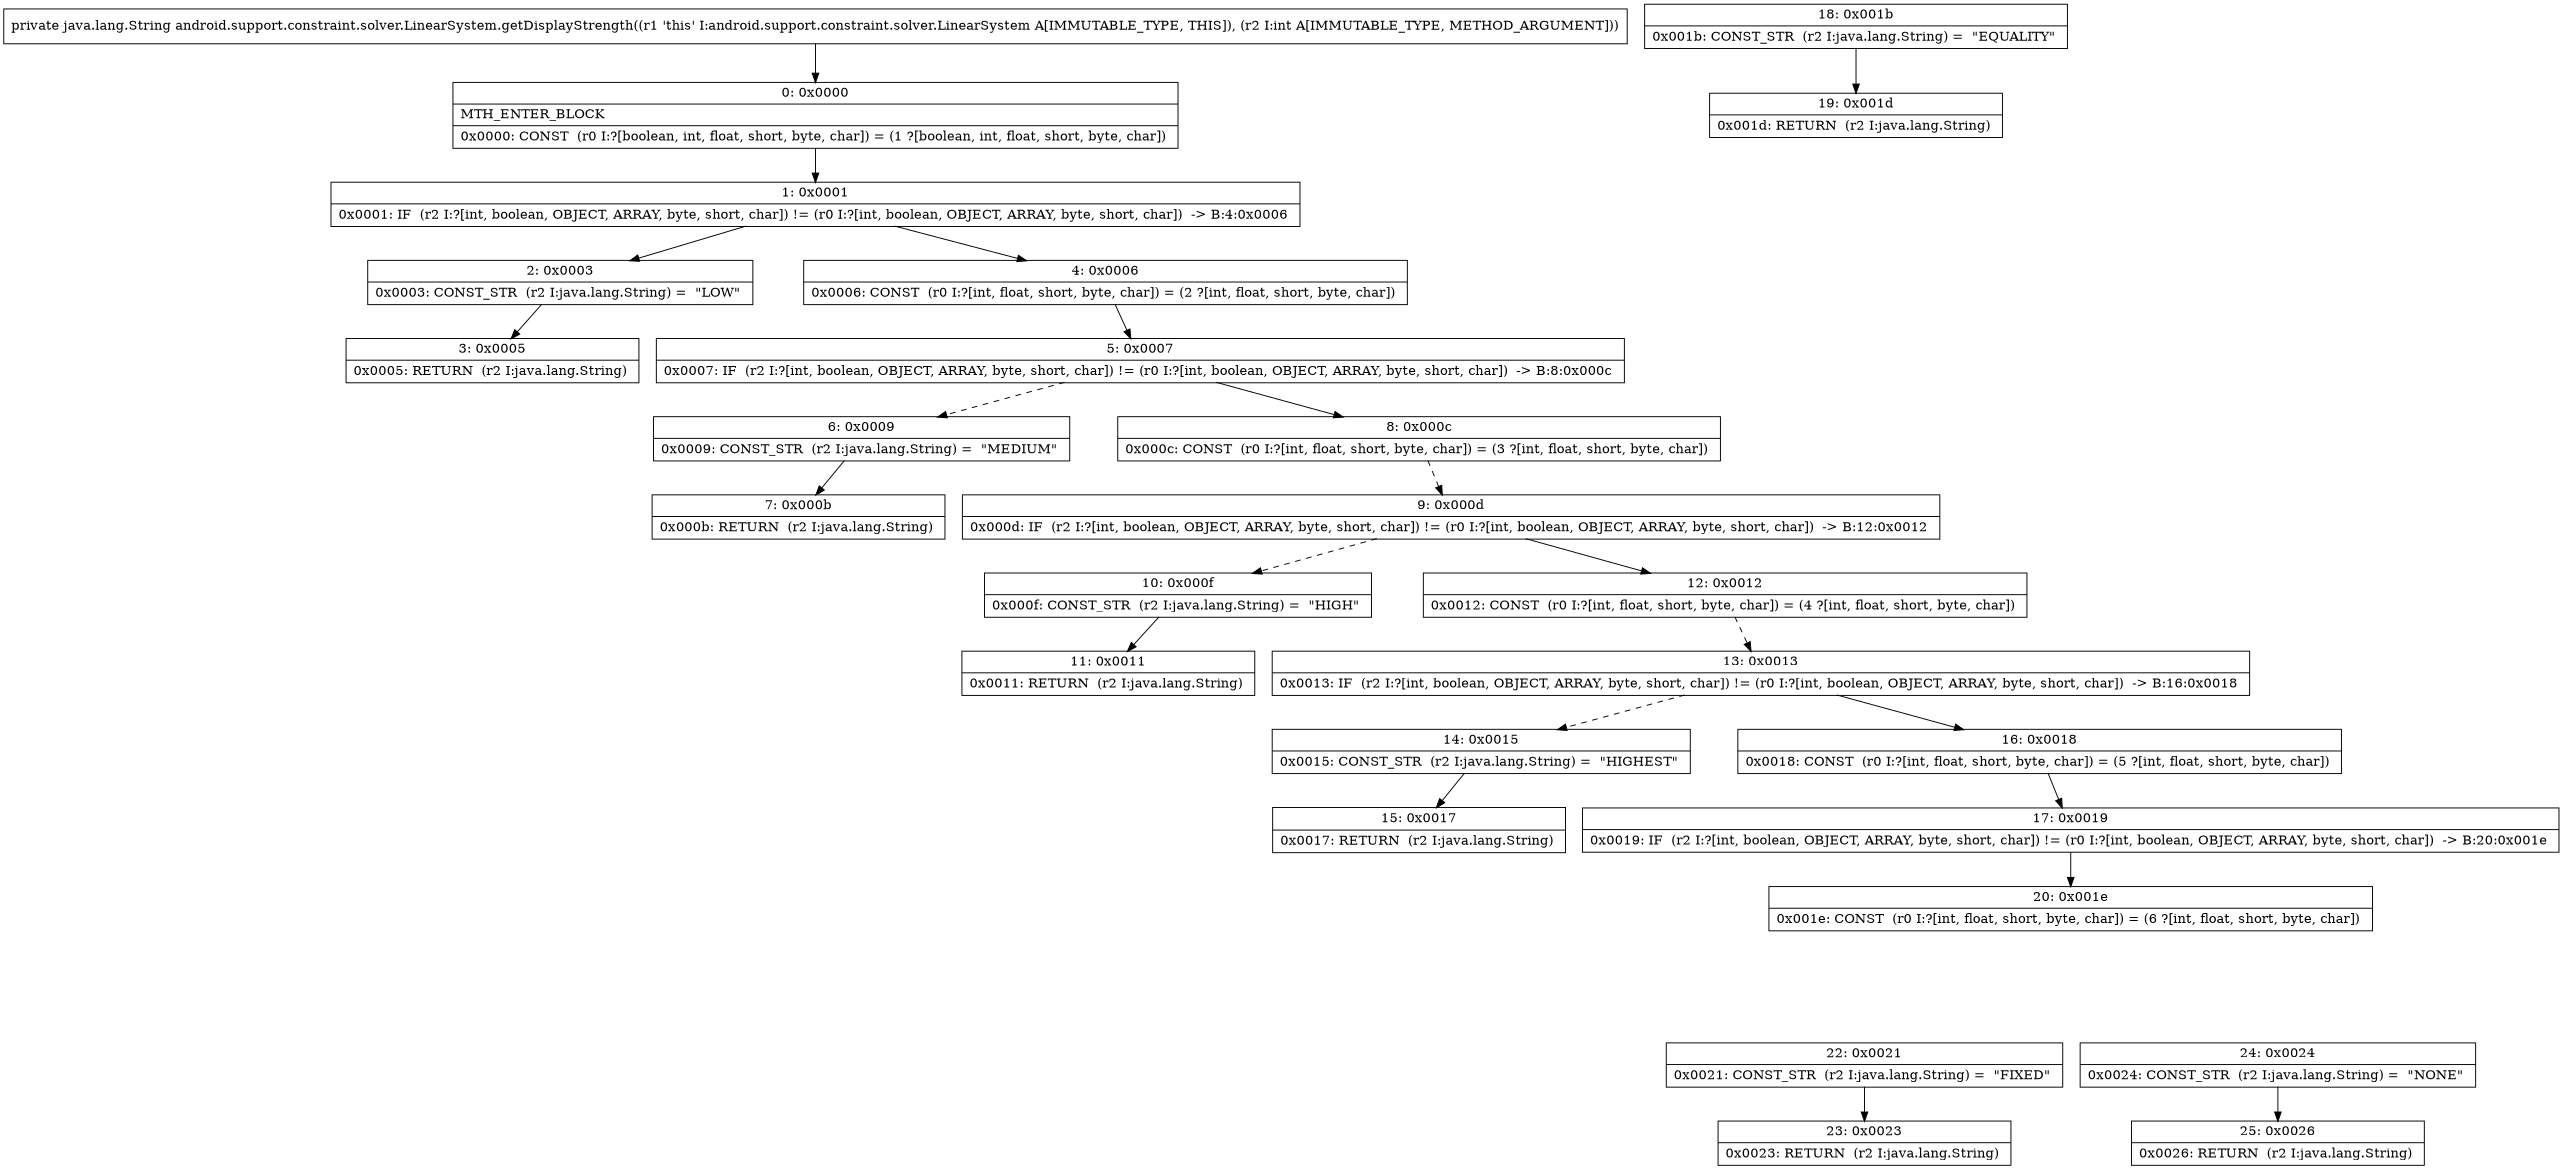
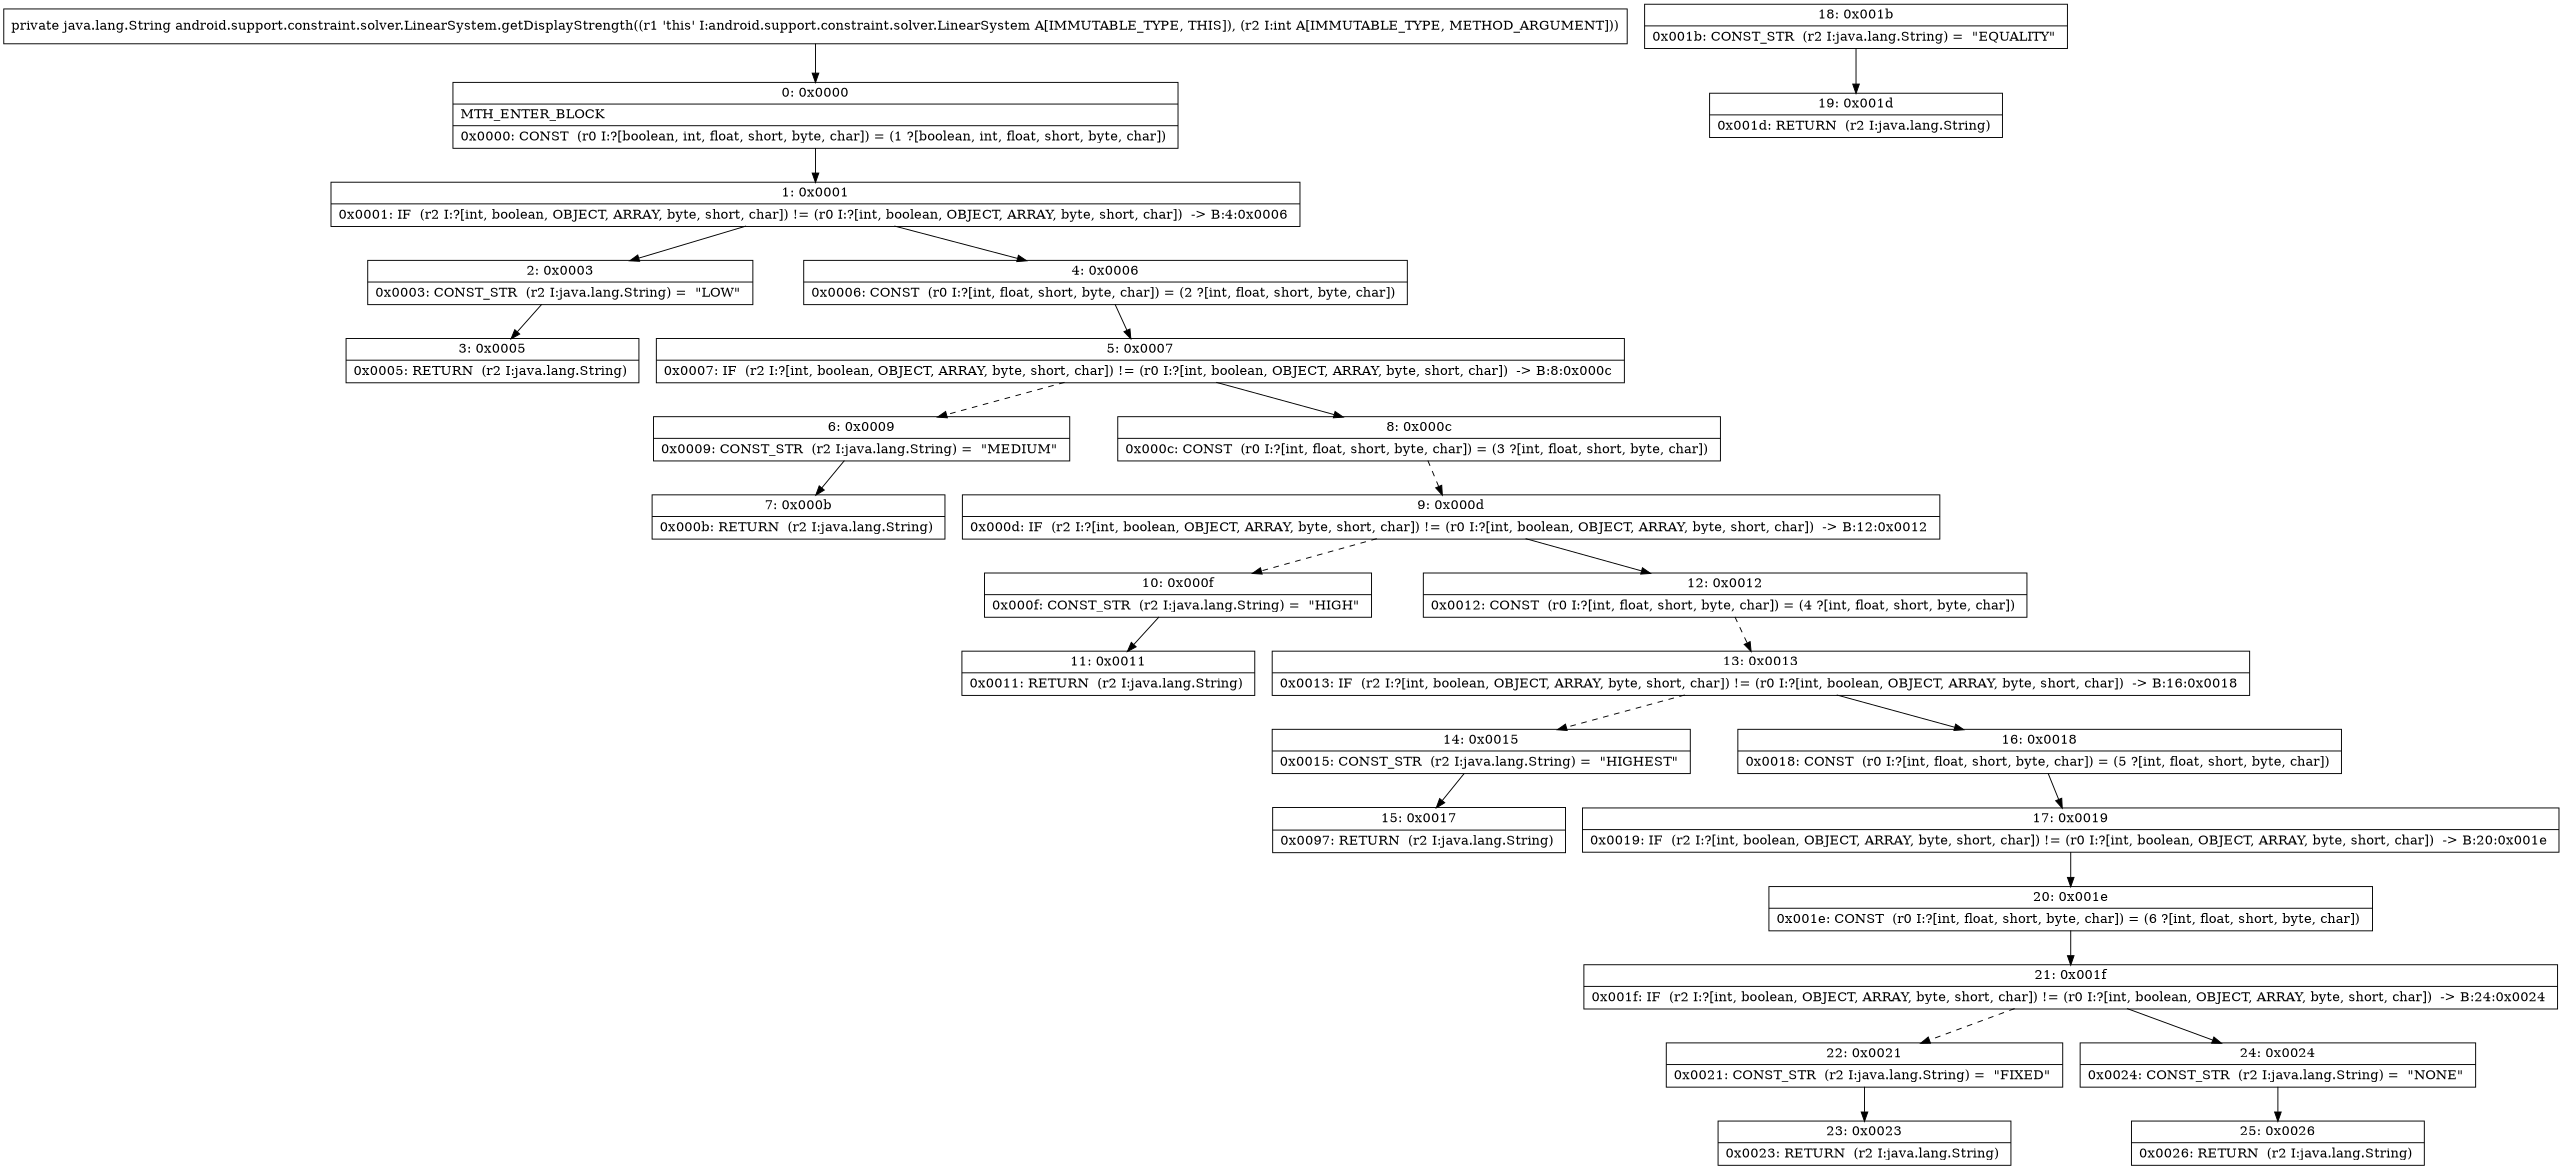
node "15: 0x0017": text "0x0017: RETURN  (r2 I:java.lang.String)" -> "0x0097: RETURN  (r2 I:java.lang.String)"
node "21: 0x001f": added
